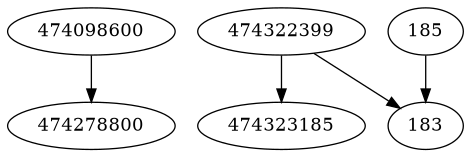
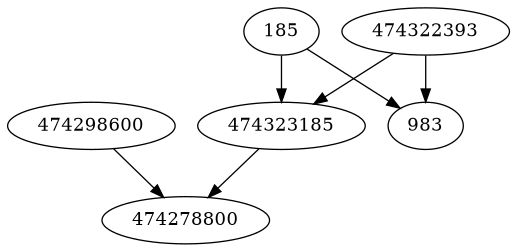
node "474098600": label "474098600" -> "474298600"
node "474322399": label "474322399" -> "474322393"
edge "185" -> "474323185": added
node "183": label "183" -> "983"
edge "474323185" -> "474278800": added
